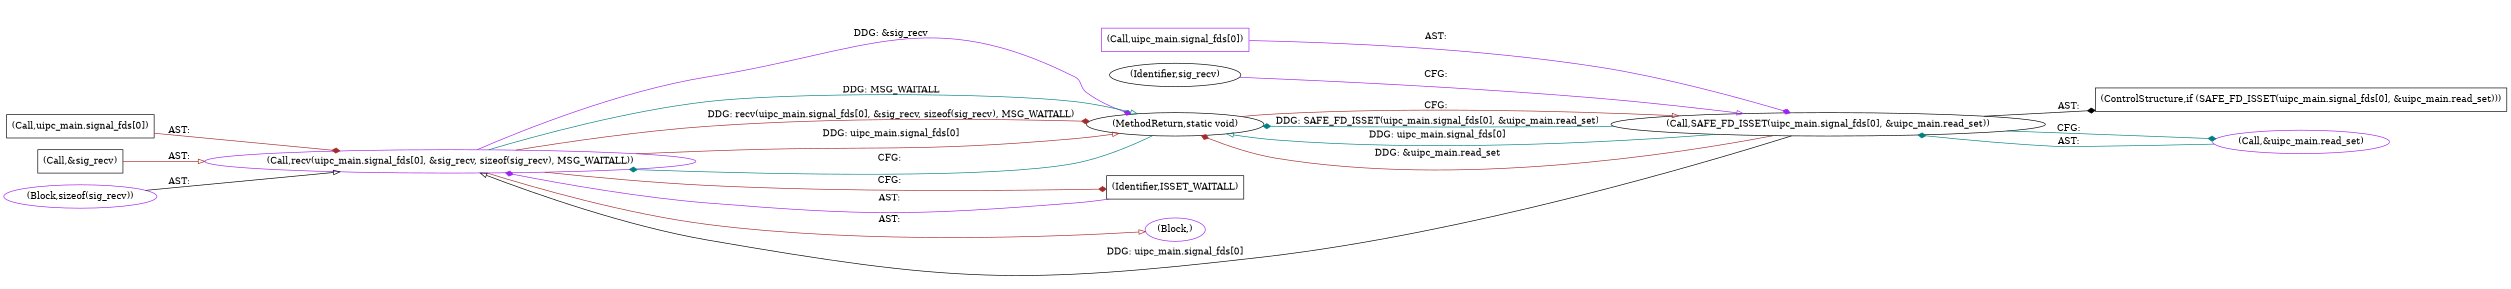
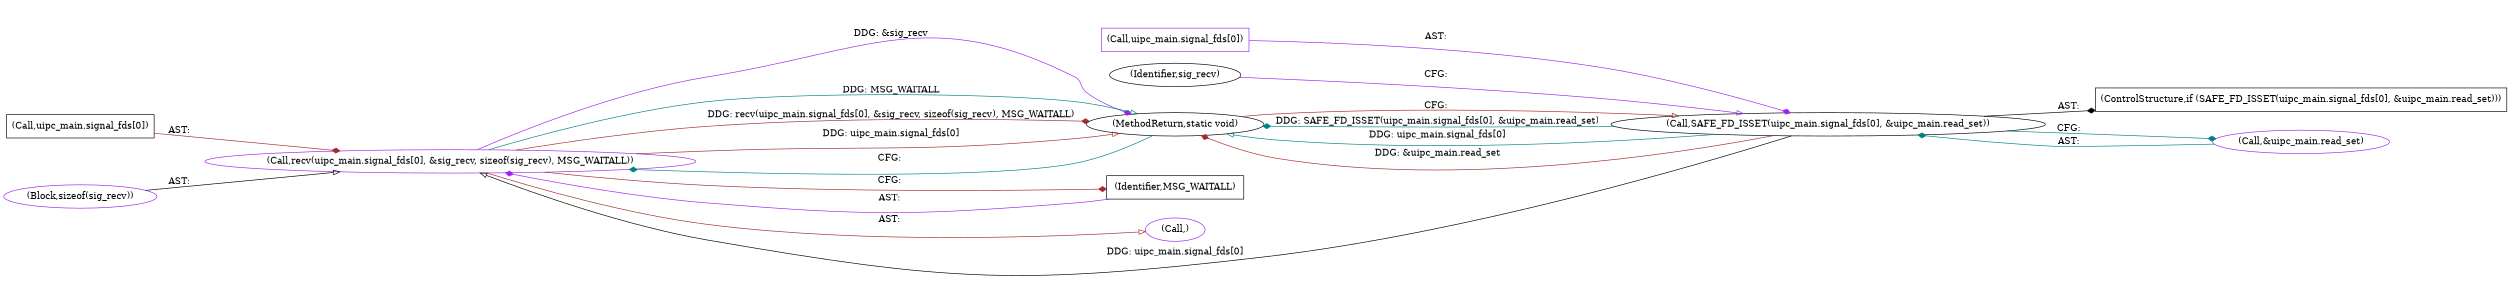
node "(Call,&sig_recv)": removed
node "(Identifier,ISSET_WAITALL)": label "(Identifier,ISSET_WAITALL)" -> "(Identifier,MSG_WAITALL)"
node "(Block,)": label "(Block,)" -> "(Call,)"
